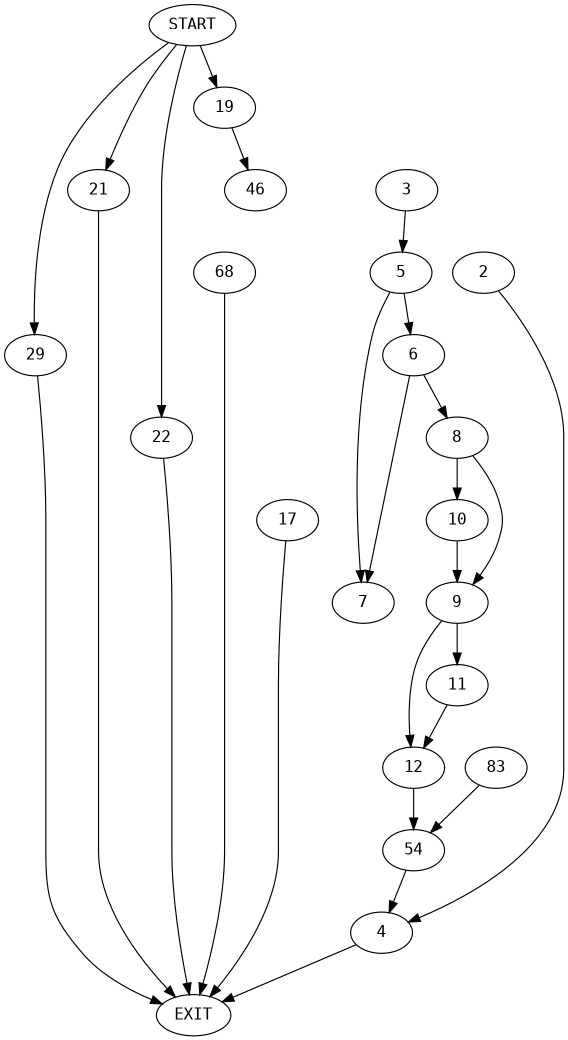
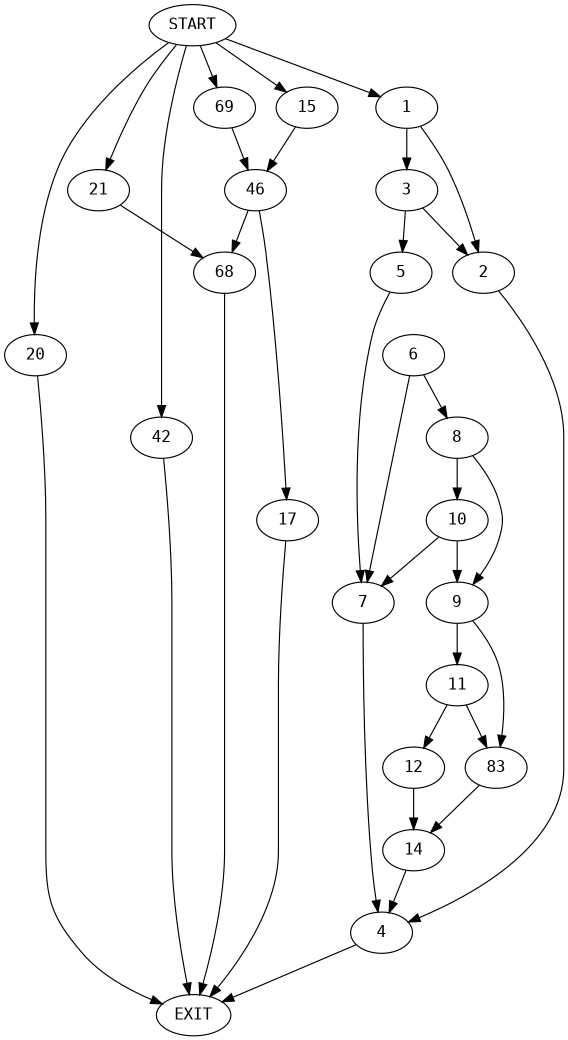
node "19": label "19" -> "69"
node "15": added
node "1": added
edge "46" -> "68": added
edge "3" -> "2": added
edge "5" -> "6": removed
edge "46" -> "17": added
node "29": label "29" -> "20"
node "22": label "22" -> "42"
edge "10" -> "7": added
edge "21" -> "EXIT": now "21" -> "68"
edge "9" -> "12": now "9" -> "83"
edge "11" -> "83": added
edge "7" -> "4": added
node "54": label "54" -> "14"
